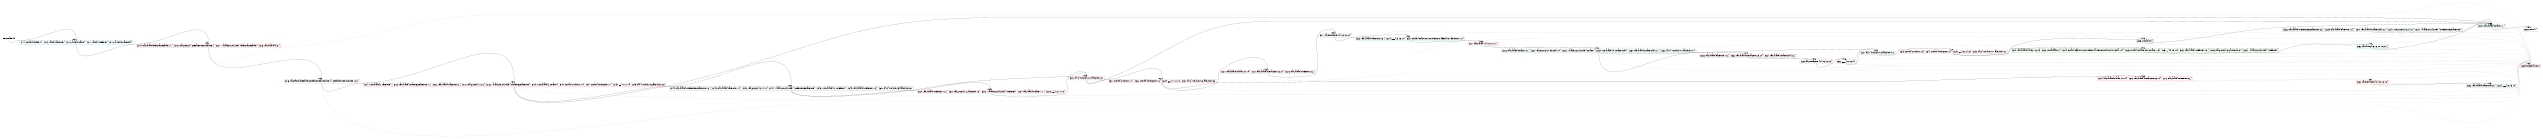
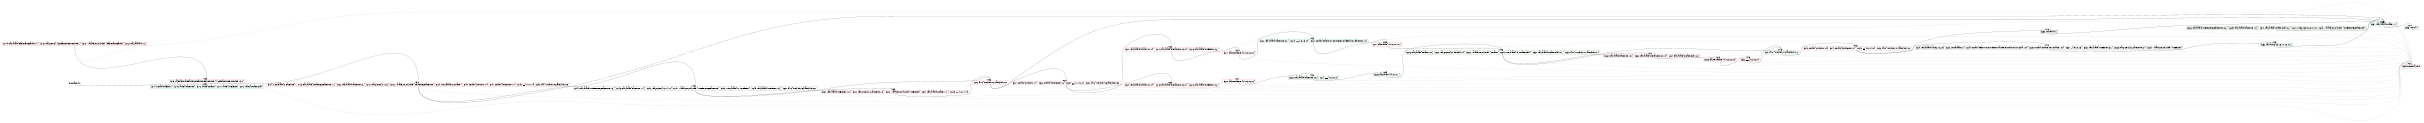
edge "23774: constant[undefined,v1]" -> "23779: read-variable['ReactInstanceHandles',v4,-]": removed
node "23825: call-invariant [v19,v20,v21,-]": added
